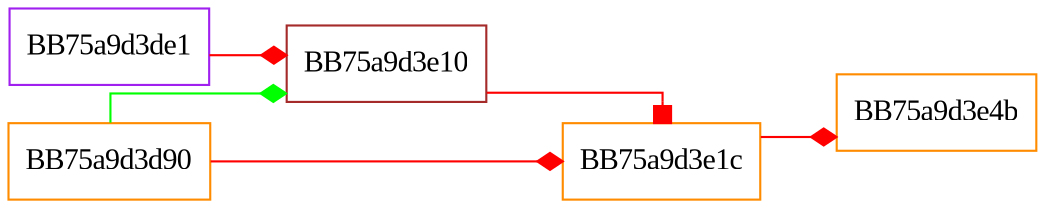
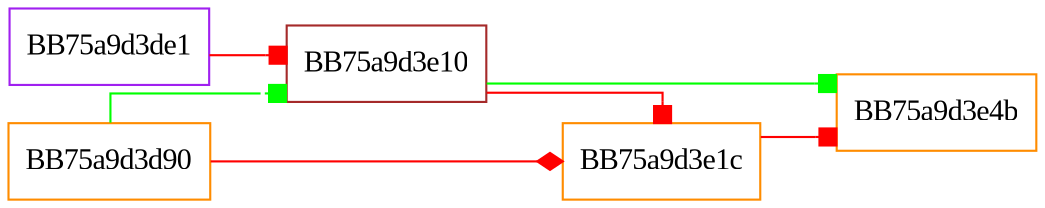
edge "BB75a9d3de1" -> "BB75a9d3e10": arrowhead diamond -> box
edge "BB75a9d3e10" -> "BB75a9d3e4b": added
edge "BB75a9d3d90" -> "BB75a9d3e10": arrowhead diamond -> box
edge "BB75a9d3e1c" -> "BB75a9d3e4b": arrowhead diamond -> box
